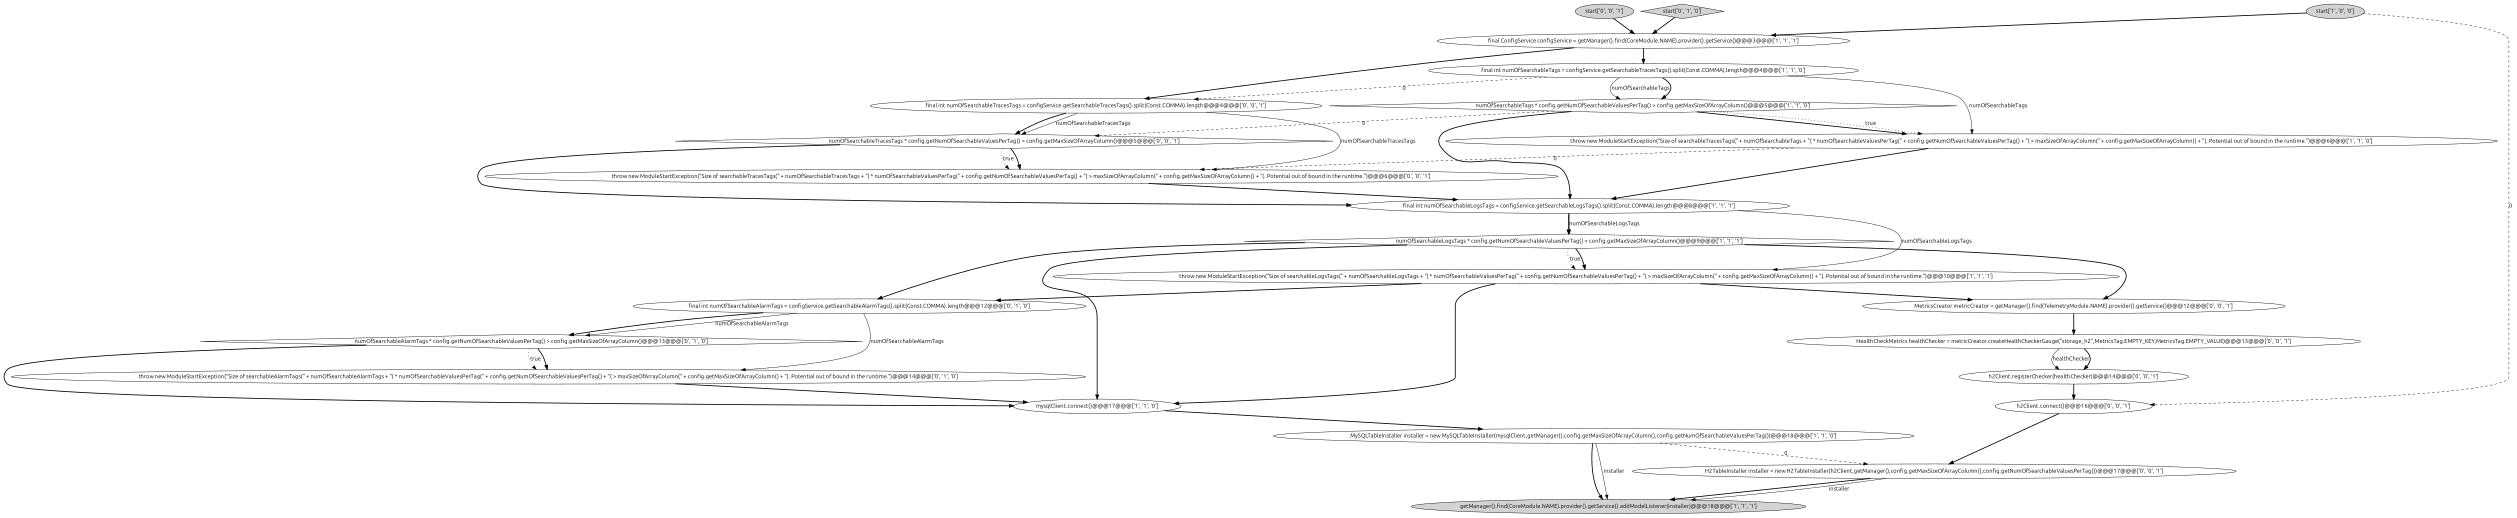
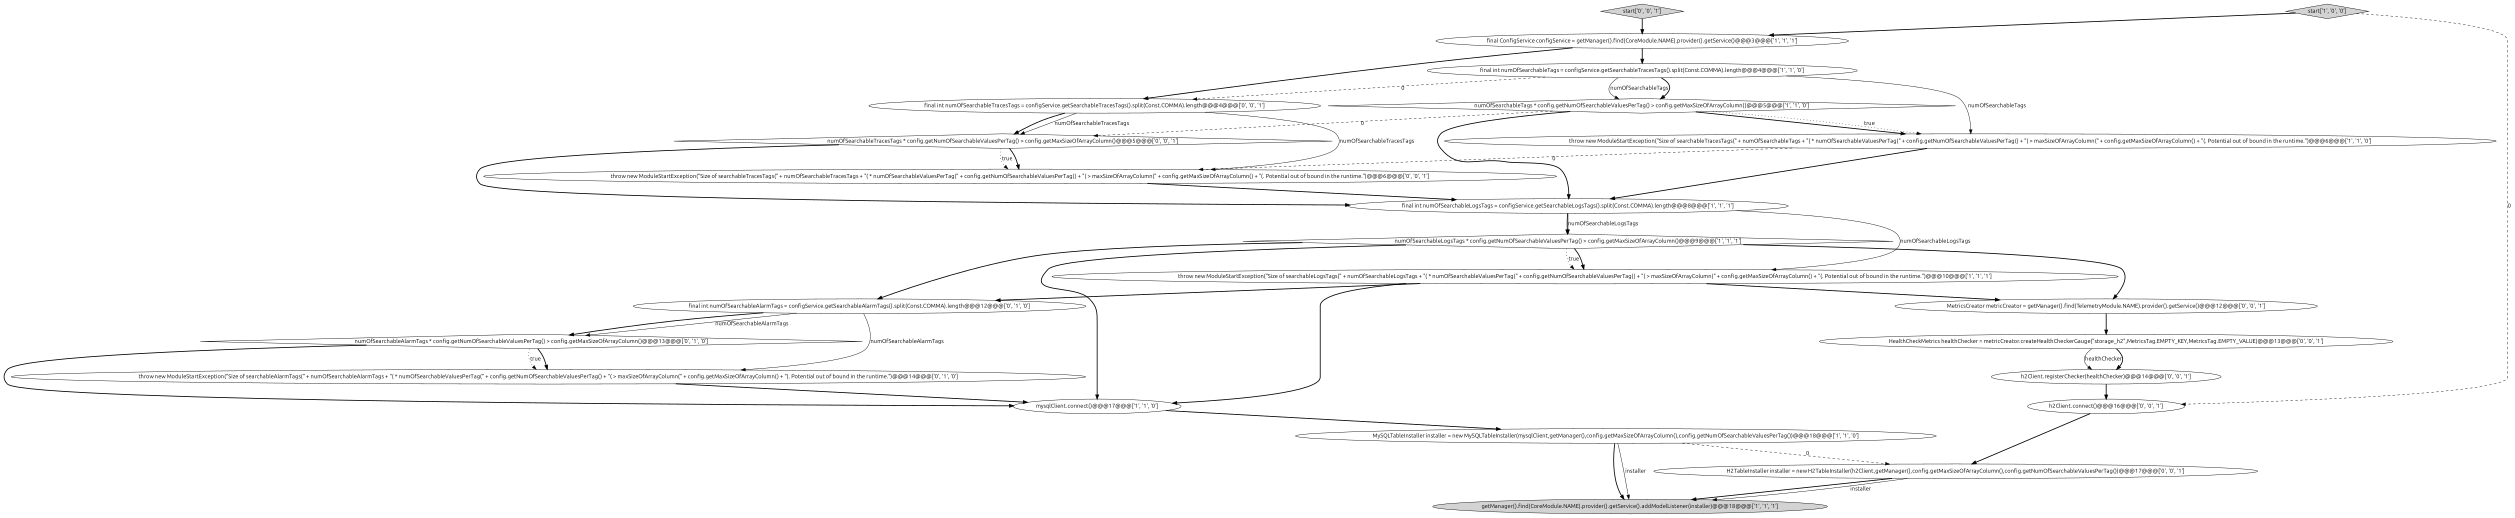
node "start['0', '0', '1']": shape ellipse -> diamond
node "start['0', '1', '0']": removed
node "start['1', '0', '0']": shape ellipse -> diamond
